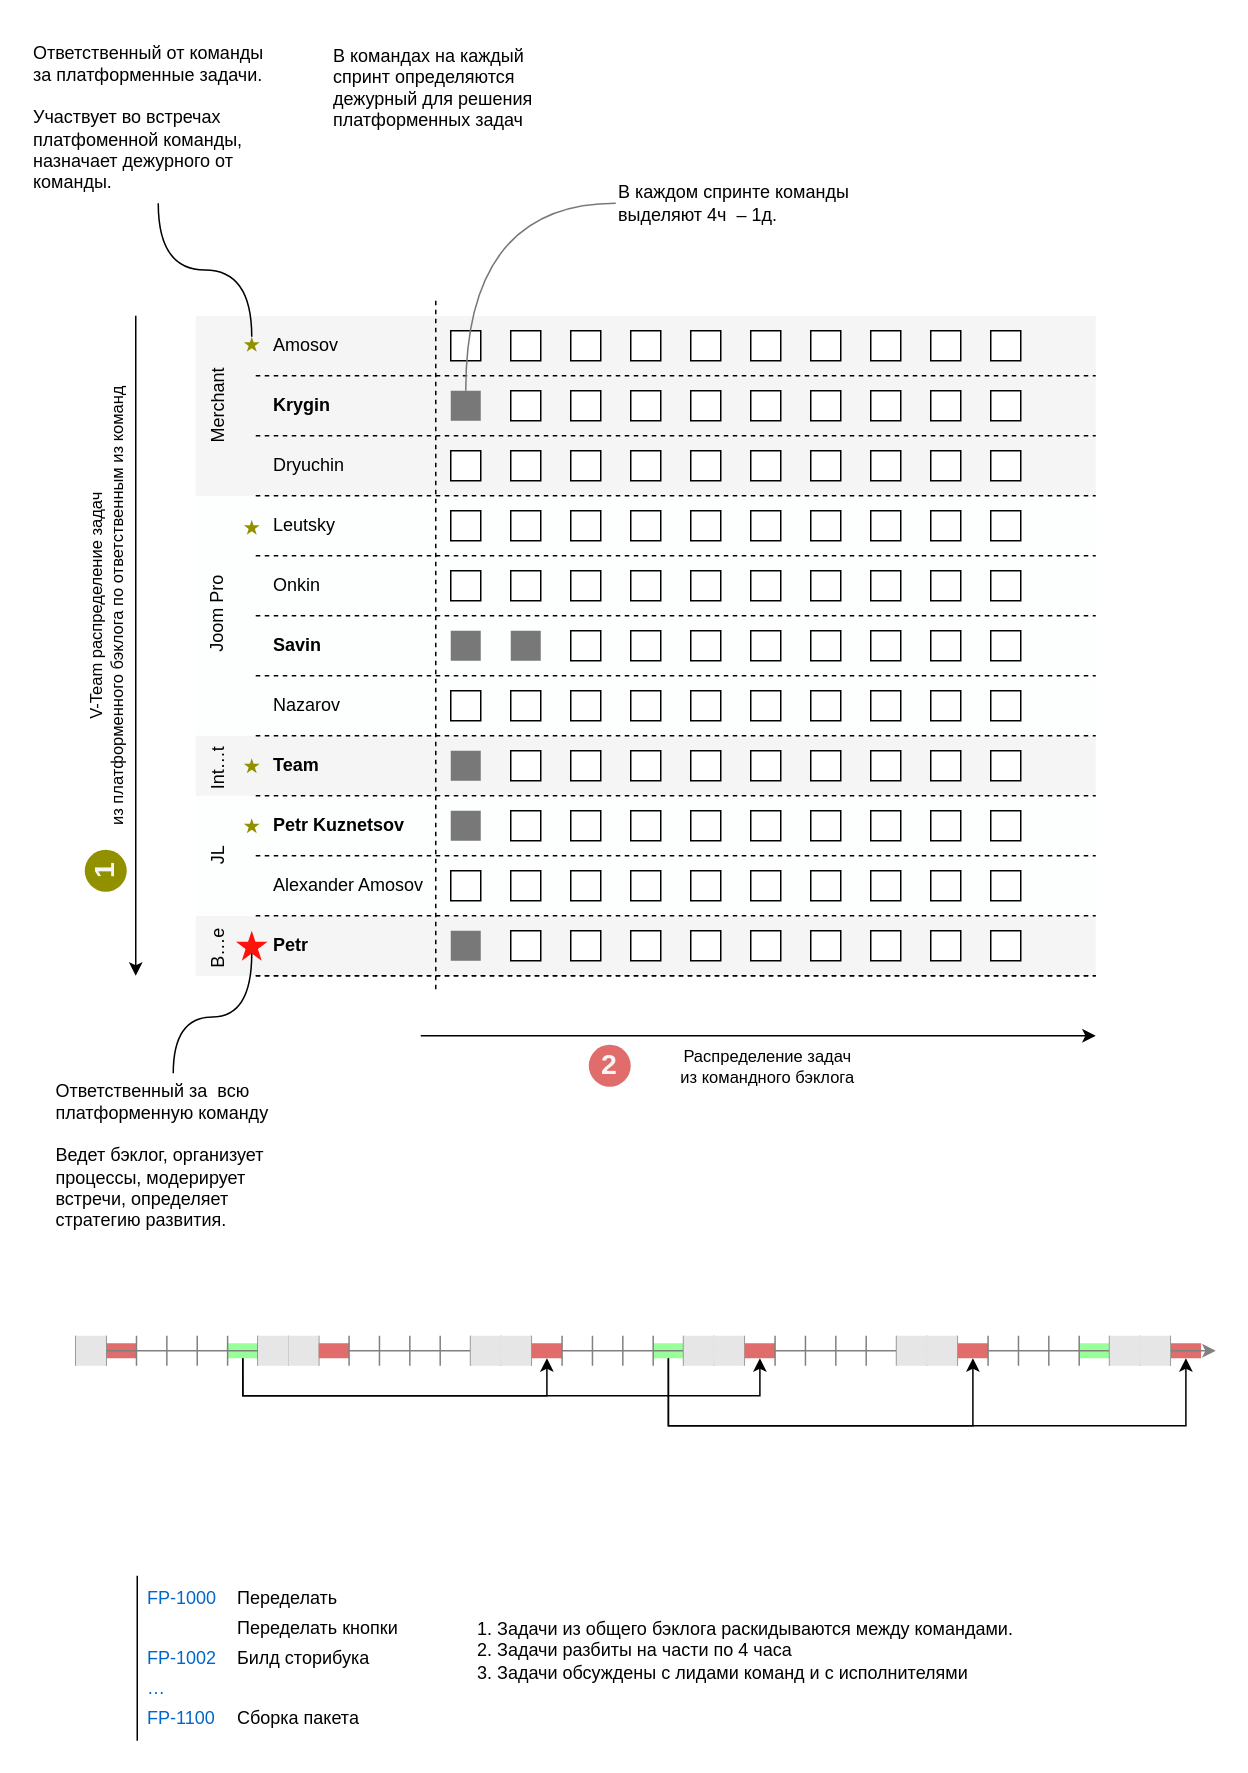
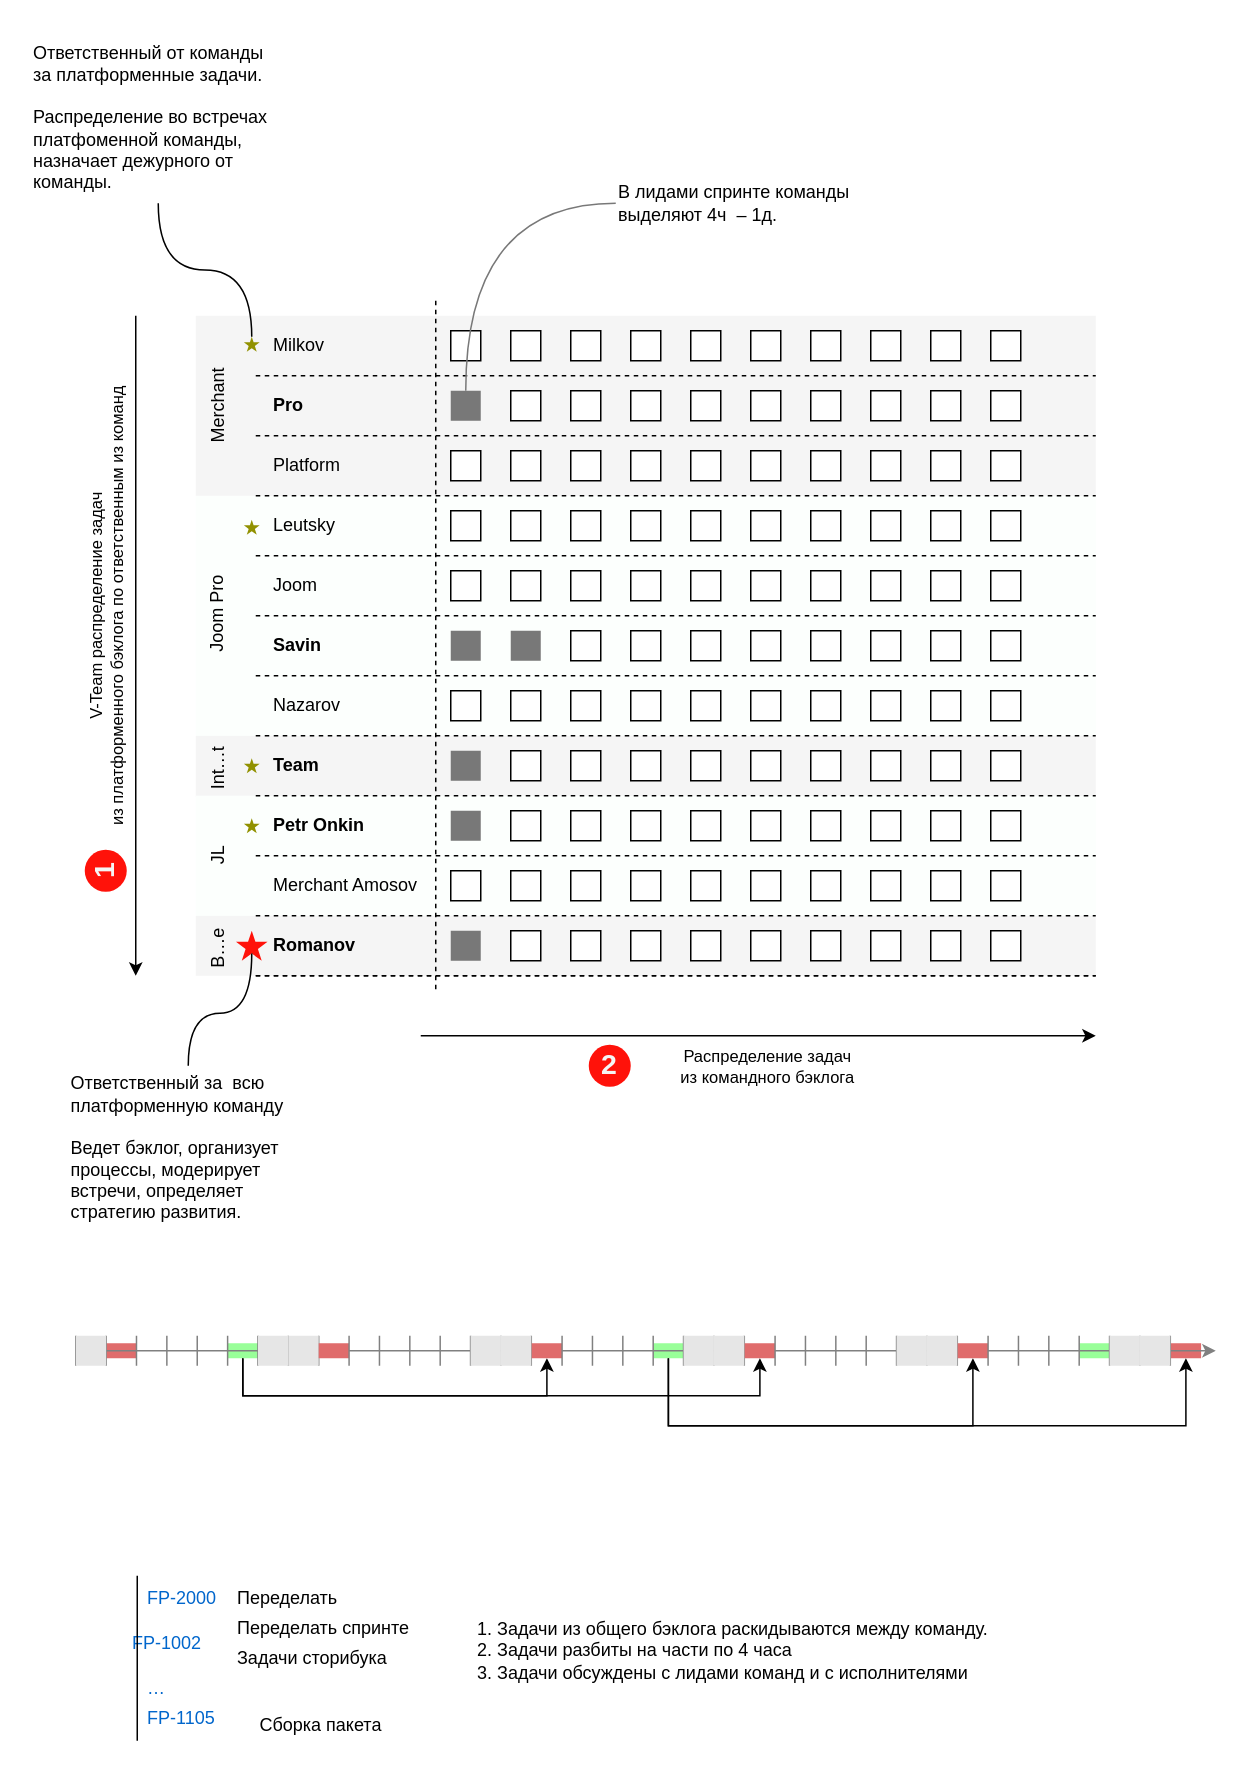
node "В командах на каждый спринт определяются дежурный для решения платформенных задач": removed
node "Ответственный от команды за платформенные задачи. Участвует во встречах платфоменной команды, назначает дежурного от команды.": label "Ответственный от команды за платформенные задачи. Участвует во встречах платфоменной команды, назначает дежурного от команды." -> "Ответственный от команды за платформенные задачи. Распределение во встречах платфоменной команды, назначает дежурного от команды."
node "В каждом спринте команды выделяют 4ч – 1д.": label "В каждом спринте команды выделяют 4ч – 1д." -> "В лидами спринте команды выделяют 4ч – 1д."
node "Amosov": label "Amosov" -> "Milkov"
node "Krygin": label "Krygin" -> "Pro"
node "Dryuchin": label "Dryuchin" -> "Platform"
node "Onkin": label "Onkin" -> "Joom"
node "Petr Kuznetsov": label "Petr Kuznetsov" -> "Petr Onkin"
node "1": fillcolor #919100 -> #ff120a
node "Alexander Amosov": label "Alexander Amosov" -> "Merchant Amosov"
node "Petr": label "Petr" -> "Romanov"
node "2": fillcolor #e06c6c -> #ff120a
node "Ответственный за всю платформенную команду Ведет бэклог, организует процессы, модерирует встречи, определяет стратегию развития.": moved (173, 1156) -> (188, 1148)
node "FP-1000": label "FP-1000" -> "FP-2000"
node "Переделать кнопки": label "Переделать кнопки" -> "Переделать спринте"
node "1. Задачи из общего бэклога раскидываются между командами. 2. Задачи разбиты на части по 4 часа 3. Задачи обсуждены с лидами команд и с исполнителями": label "1. Задачи из общего бэклога раскидываются между командами. 2. Задачи разбиты на части по 4 часа 3. Задачи обсуждены с лидами команд и с исполнителями" -> "1. Задачи из общего бэклога раскидываются между команду. 2. Задачи разбиты на части по 4 часа 3. Задачи обсуждены с лидами команд и с исполнителями"
node "FP-1002": moved (190, 1658) -> (175, 1643)
node "Билд сторибука": label "Билд сторибука" -> "Задачи сторибука"
node "FP-1100": label "FP-1100" -> "FP-1105"
node "Сборка пакета": moved (490, 1718) -> (512, 1725)
